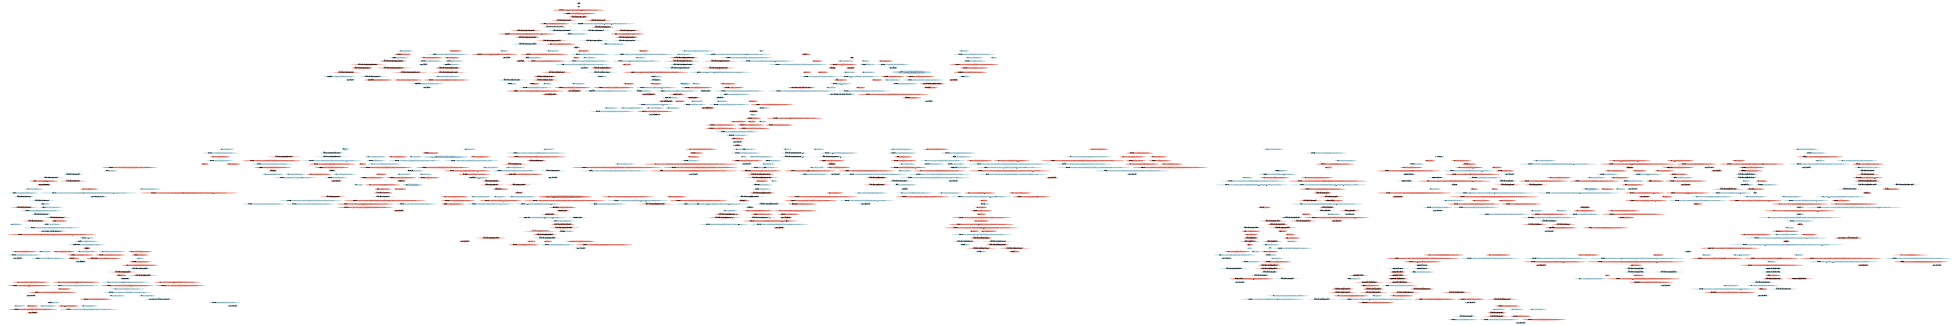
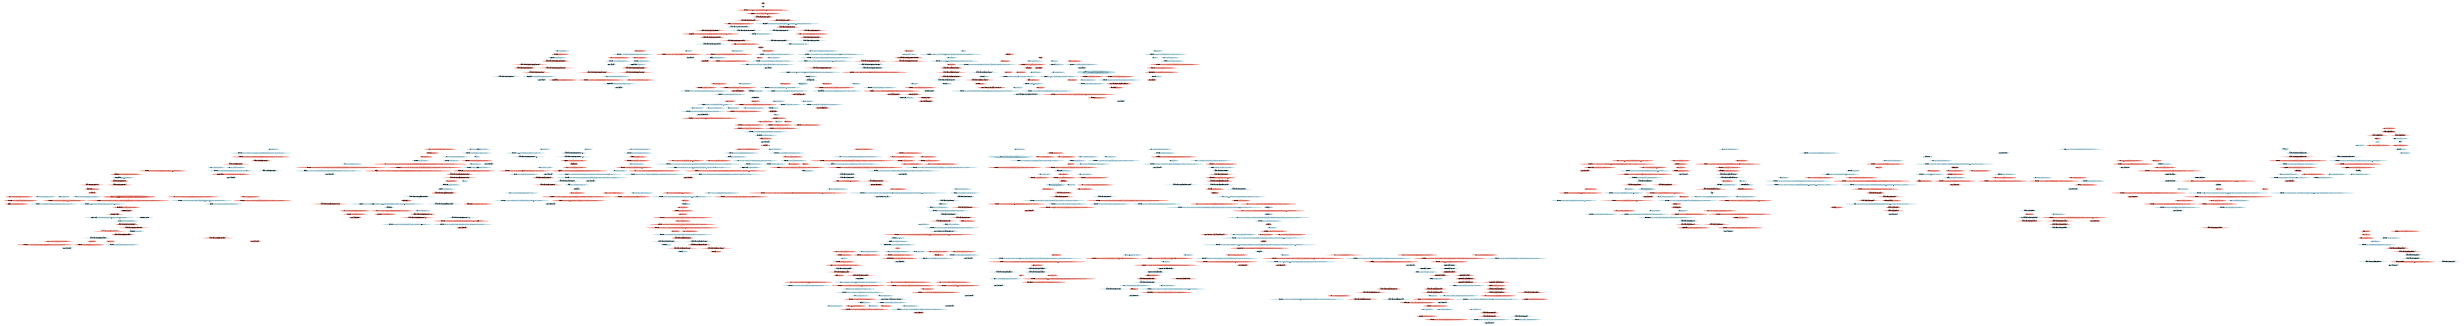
node "Dolores Dei: 她挫败地叹了一口气：“我的朋友还在站台等我。我不能让他们等着——这样太不礼貌了。”": shape ellipse -> diamond
node "Logic: 是朵拉。就是你在电话里听到的声音。": removed
node "alongtimehub": label "alongtimehub" -> "我能感觉到"
